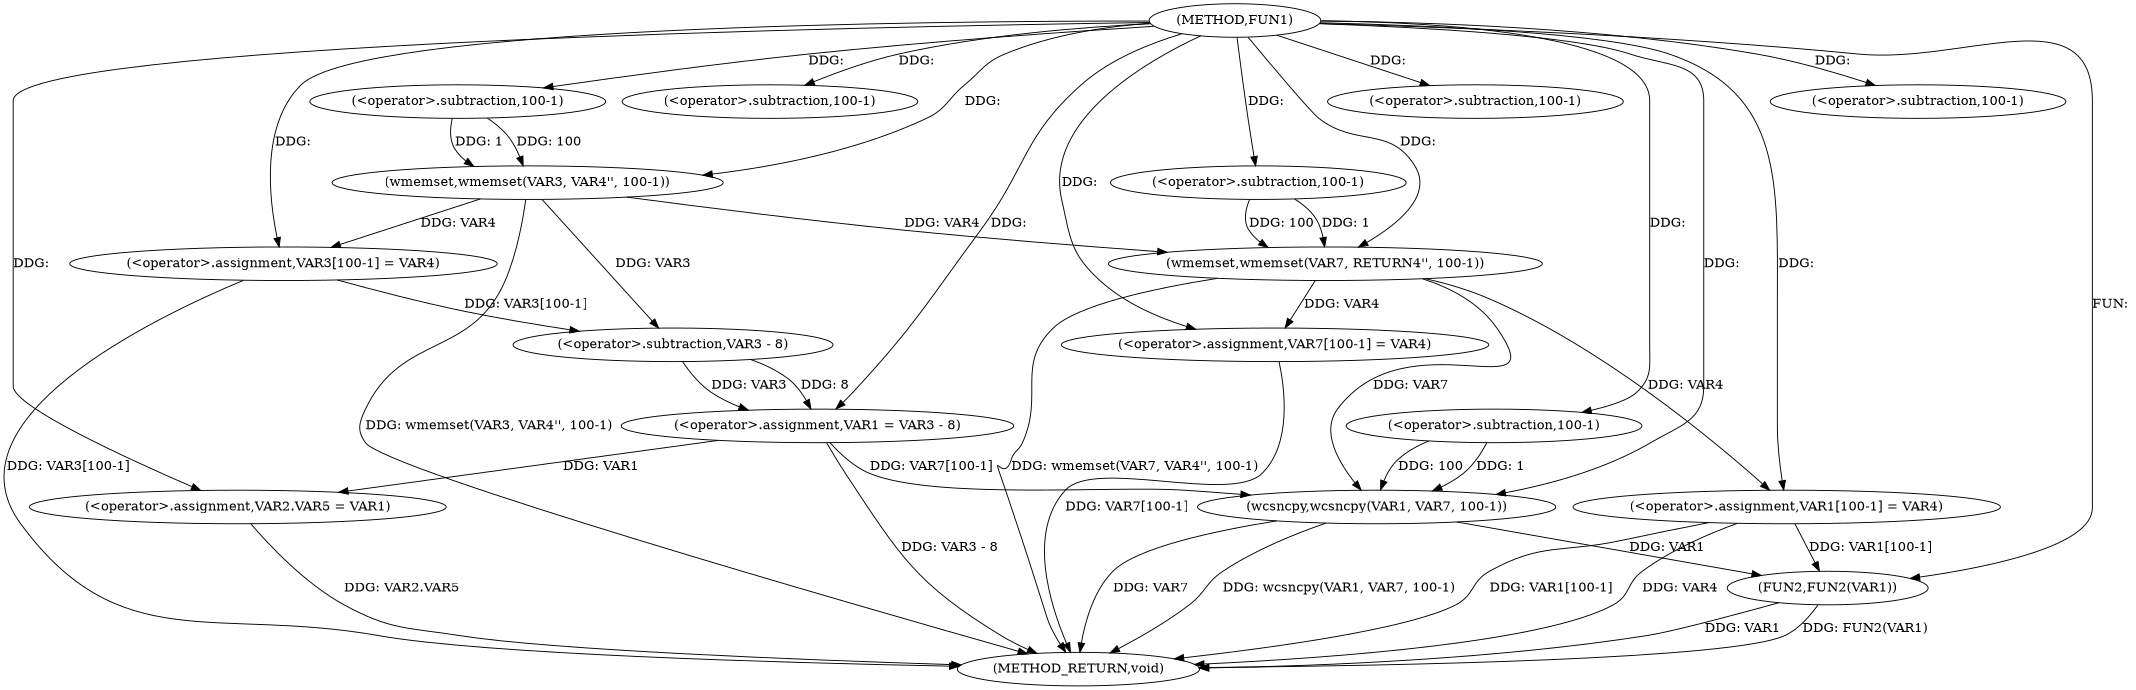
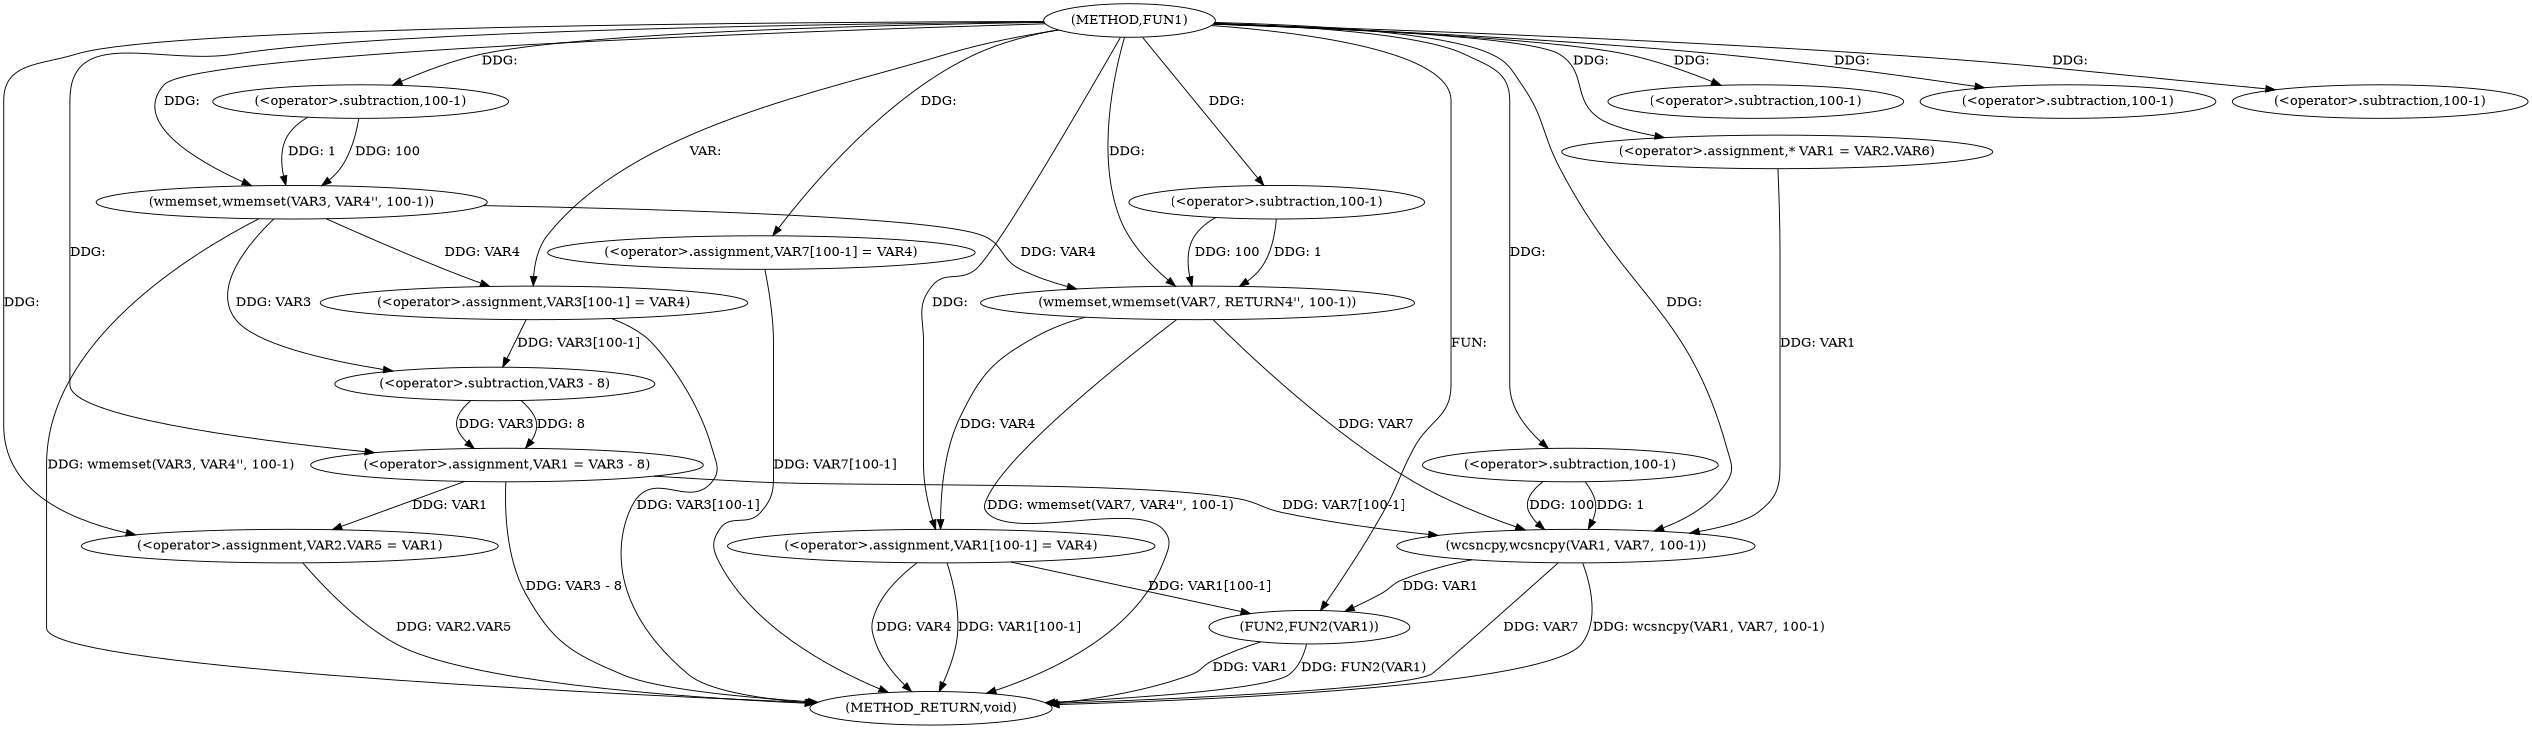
edge "(METHOD,FUN1)" -> "(<operator>.assignment,VAR3[100-1] = VAR4)": label "DDG: " -> "VAR: "
node "(<operator>.assignment,* VAR1 = VAR2.VAR6)": added
edge "(wmemset,wmemset(VAR7, RETURN4'', 100-1))" -> "(<operator>.assignment,VAR7[100-1] = VAR4)": removed, label "DDG: VAR4"
